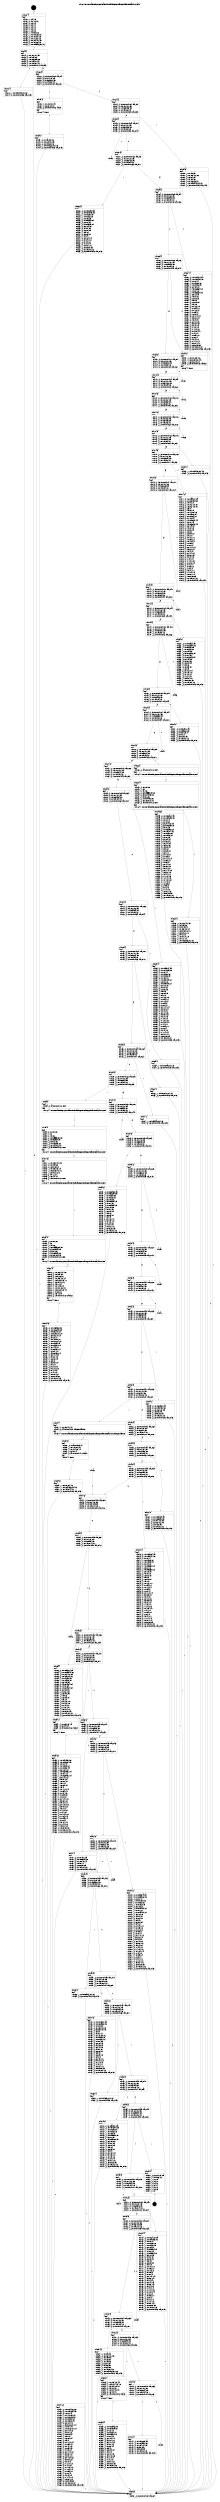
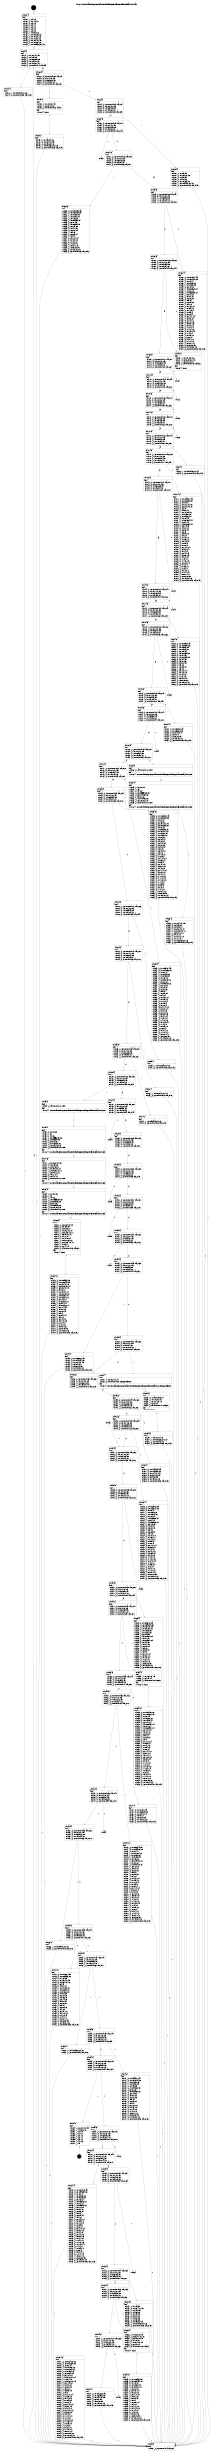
node "0x401f92 [88]": removed
